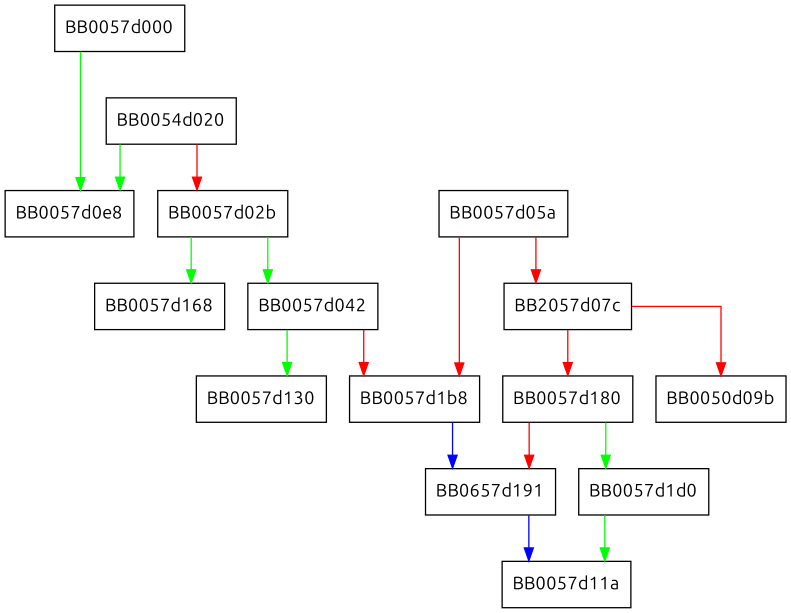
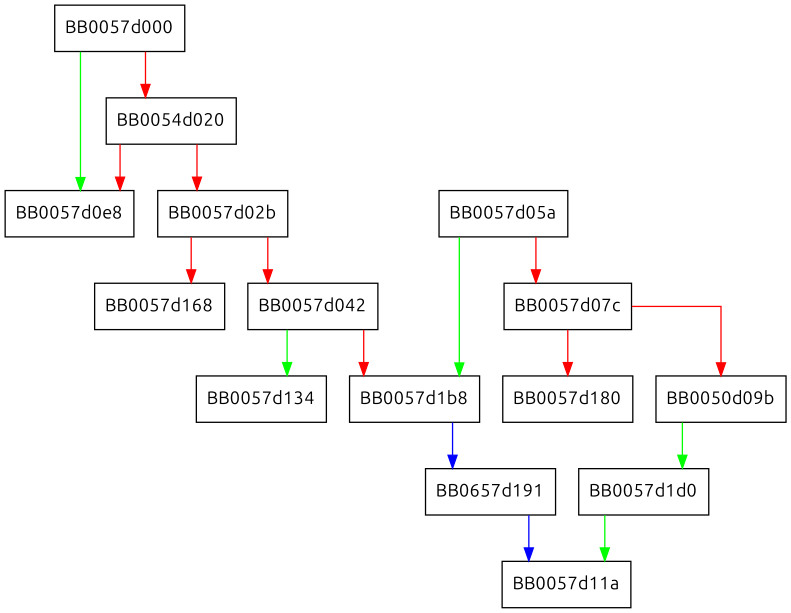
edge "BB0057d000" -> "BB0054d020": added
edge "BB0054d020" -> "BB0057d0e8": color green -> red
edge "BB0057d02b" -> "BB0057d168": color green -> red
edge "BB0057d02b" -> "BB0057d042": color green -> red
edge "BB0057d05a" -> "BB0057d1b8": color red -> green
node "BB2057d07c": label "BB2057d07c" -> "BB0057d07c"
node "BB0057d130": label "BB0057d130" -> "BB0057d134"
edge "BB0057d180" -> "BB0657d191": removed
edge "BB0057d180" -> "BB0057d1d0": now "BB0050d09b" -> "BB0057d1d0"
